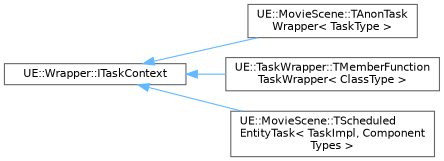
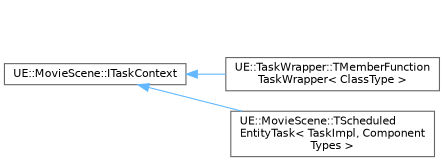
node "UE::MovieScene::TAnonTask Wrapper< TaskType >": removed
node "UE::Wrapper::ITaskContext": label "UE::Wrapper::ITaskContext" -> "UE::MovieScene::ITaskContext"
